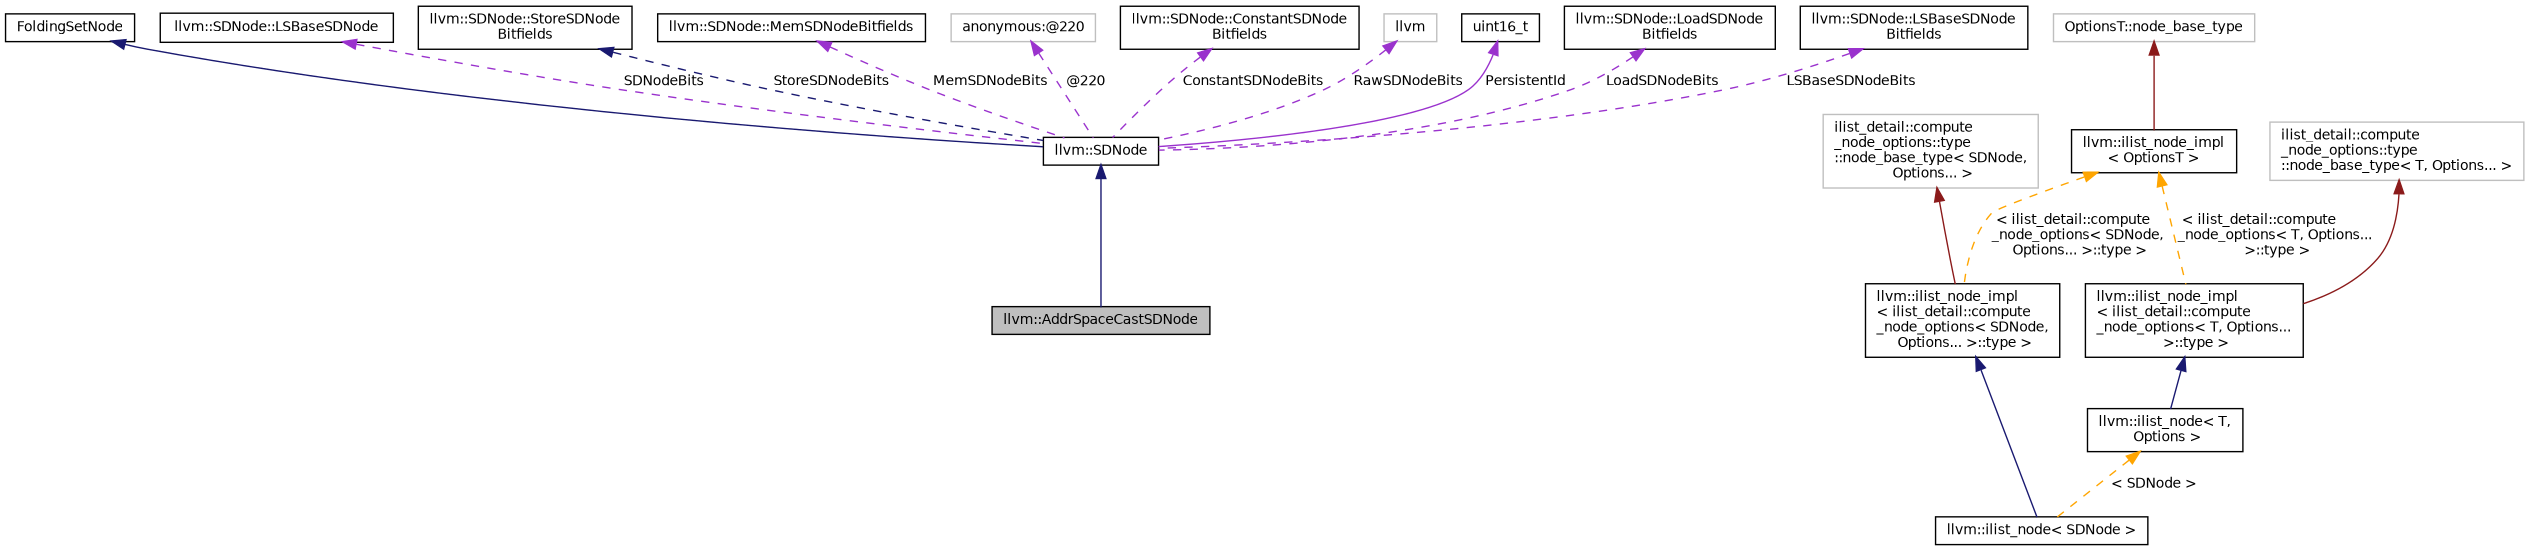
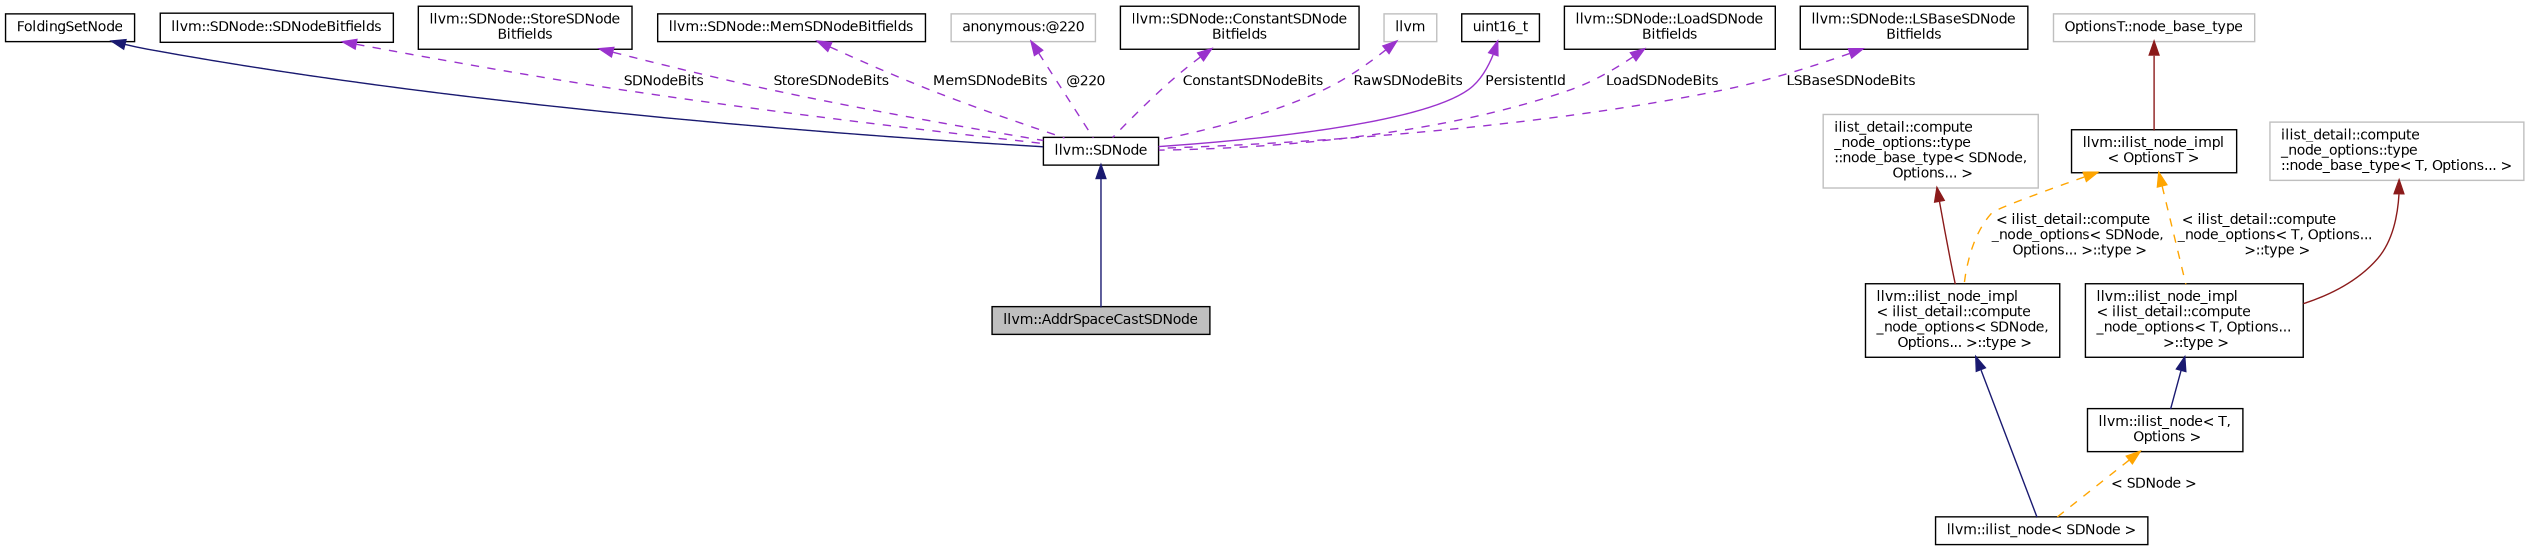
node "llvm::SDNode::LSBaseSDNode": label "llvm::SDNode::LSBaseSDNode" -> "llvm::SDNode::SDNodeBitfields"
edge "llvm::SDNode" -> "llvm::SDNode::StoreSDNode Bitfields": color midnightblue -> darkorchid3
